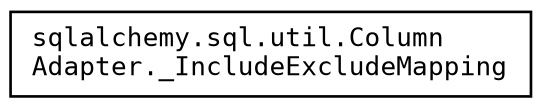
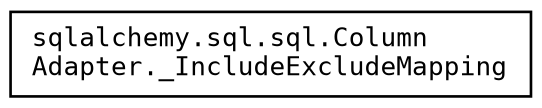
node "sqlalchemy.sql.util.Column Adapter._IncludeExcludeMapping": label "sqlalchemy.sql.util.Column Adapter._IncludeExcludeMapping" -> "sqlalchemy.sql.sql.Column Adapter._IncludeExcludeMapping"
